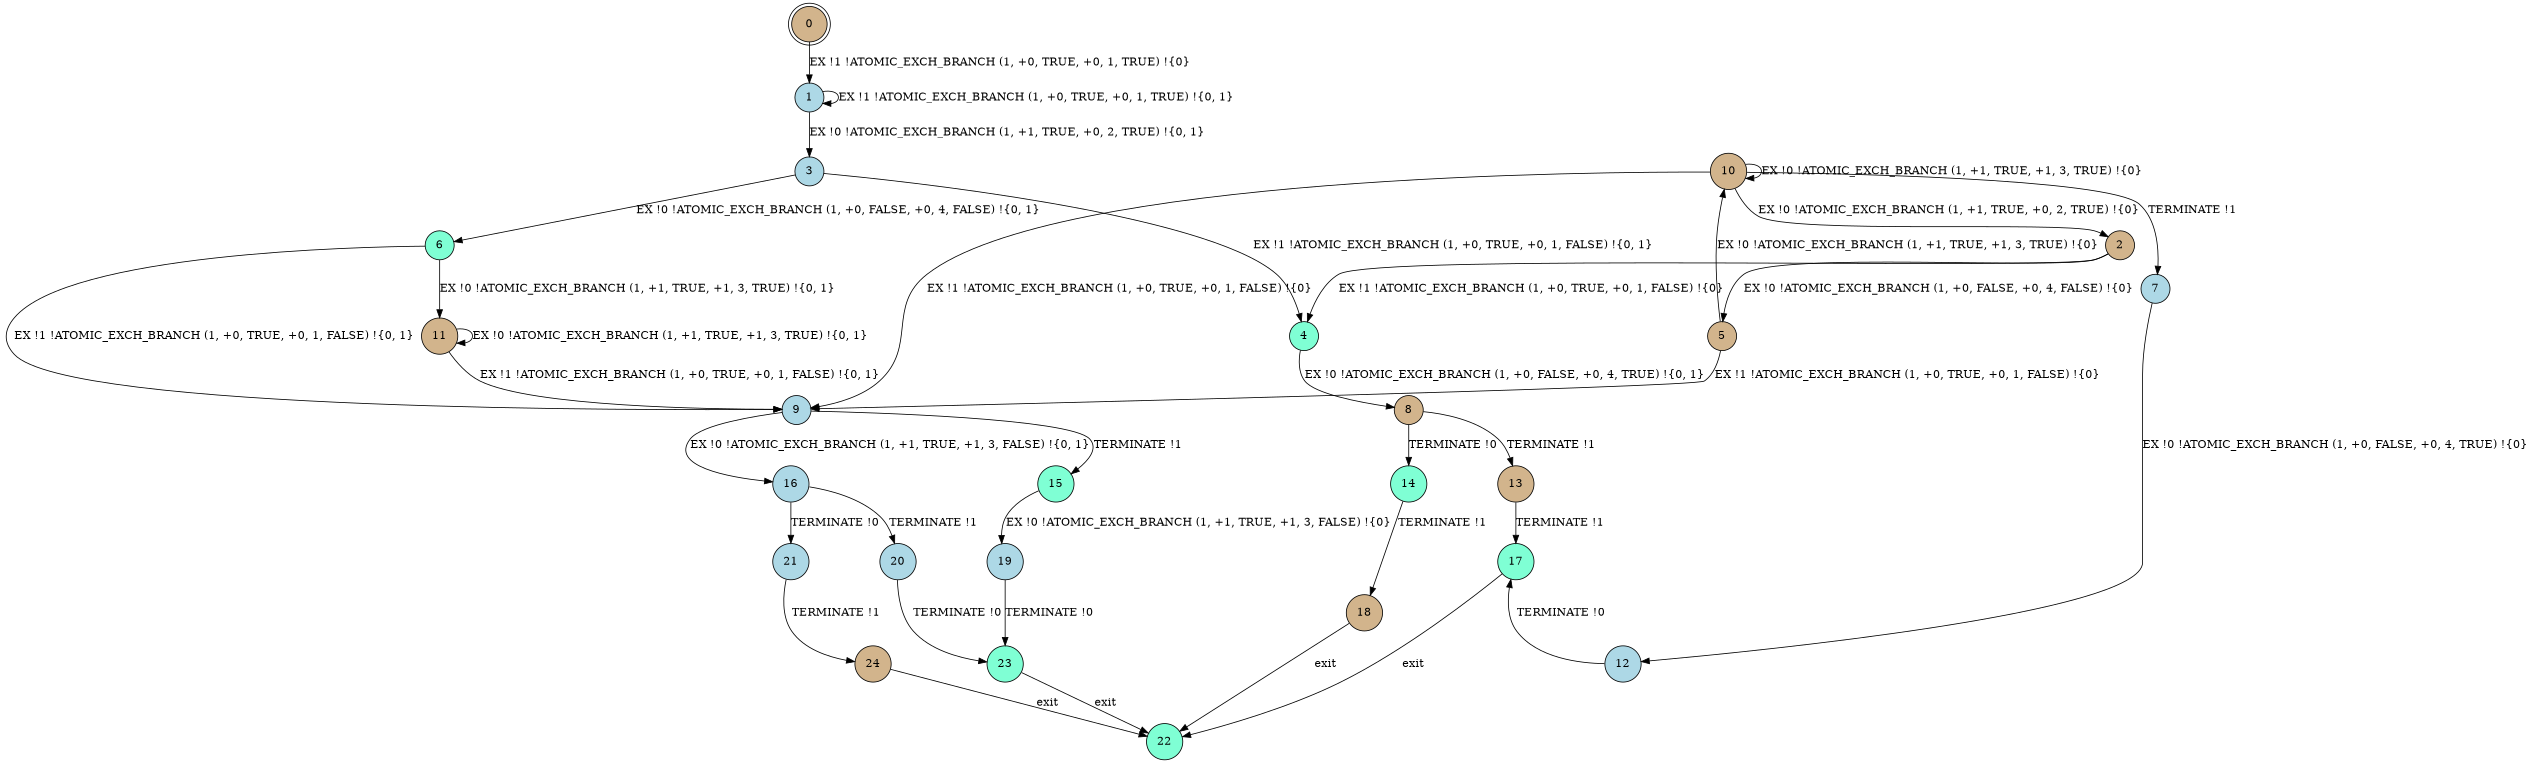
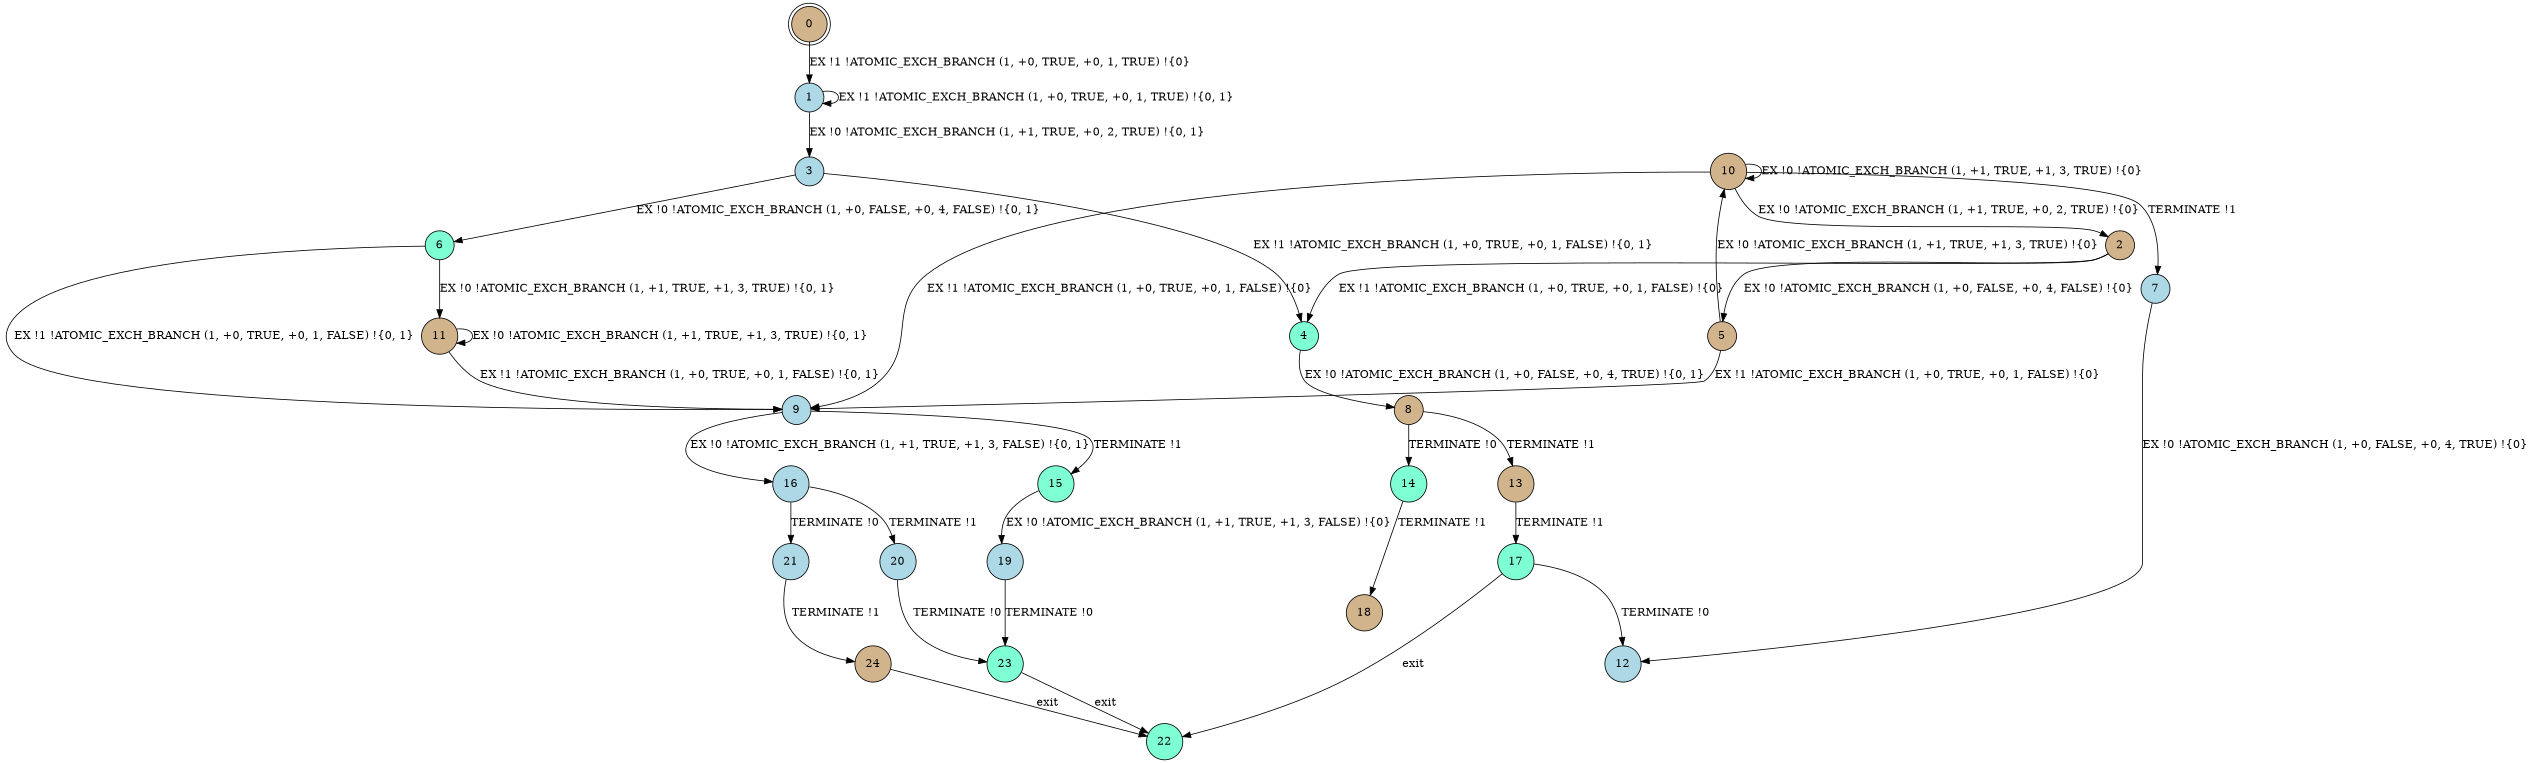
edge "12" -> "17": reversed
edge "18" -> "22": removed, label "exit"
